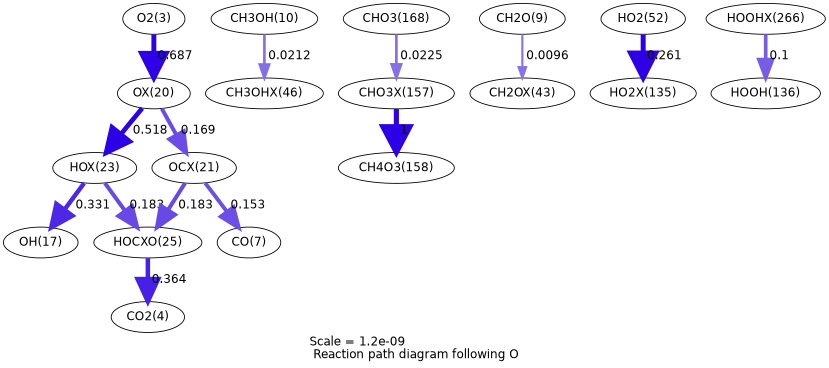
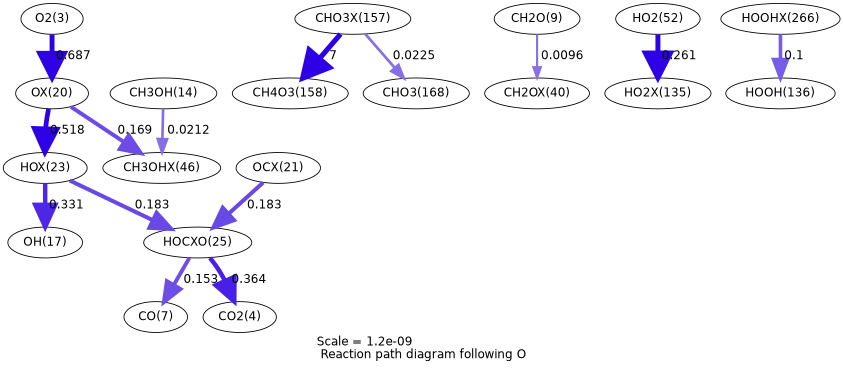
node "CH3OH(10)": label "CH3OH(10)" -> "CH3OH(14)"
edge "CHO3(168)" -> "CHO3X(157)": reversed
node "CH2OX(43)": label "CH2OX(43)" -> "CH2OX(40)"
edge "OX(20)" -> "OCX(21)": now "OX(20)" -> "CH3OHX(46)"
edge "CHO3X(157)" -> "CH4O3(158)": label " 1" -> " 7"
edge "OCX(21)" -> "CO(7)": now "HOCXO(25)" -> "CO(7)"
